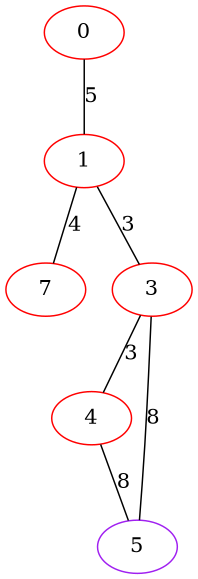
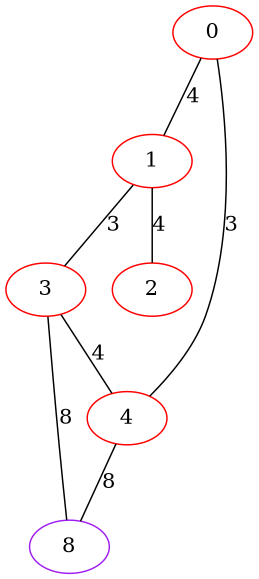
edge "0" -- "1": label "5" -> "4"
edge "0" -- "4": added, label "3"
node "7": label "7" -> "2"
edge "3" -- "4": label "3" -> "4"
node "5": label "5" -> "8"
